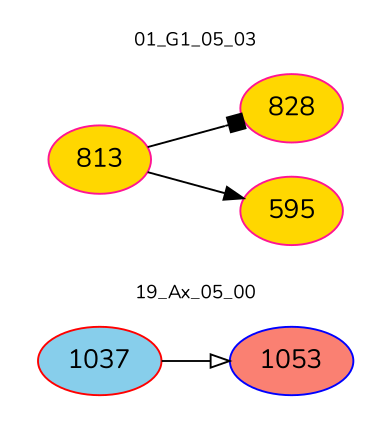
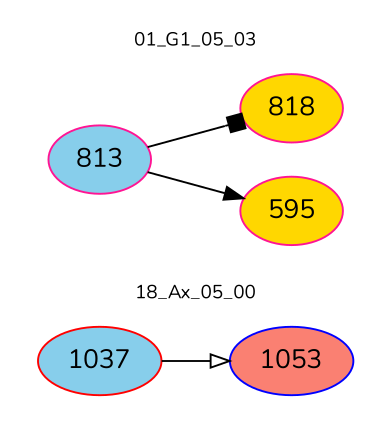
node "828": label "828" -> "818"
node "813": fillcolor gold -> skyblue
cluster "19_Ax_05_00": label "19_Ax_05_00" -> "18_Ax_05_00"
